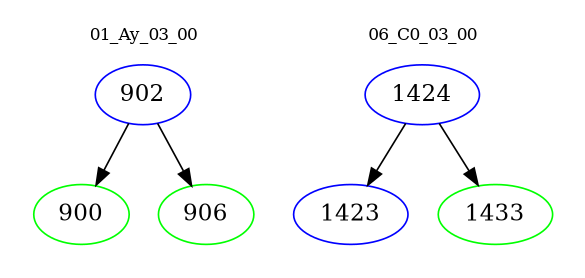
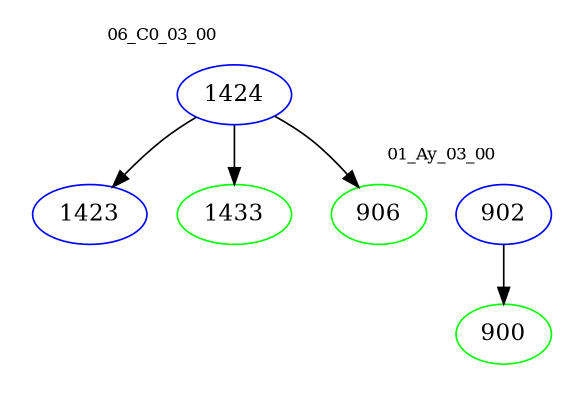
edge "902" -> "906": now "1424" -> "906"
